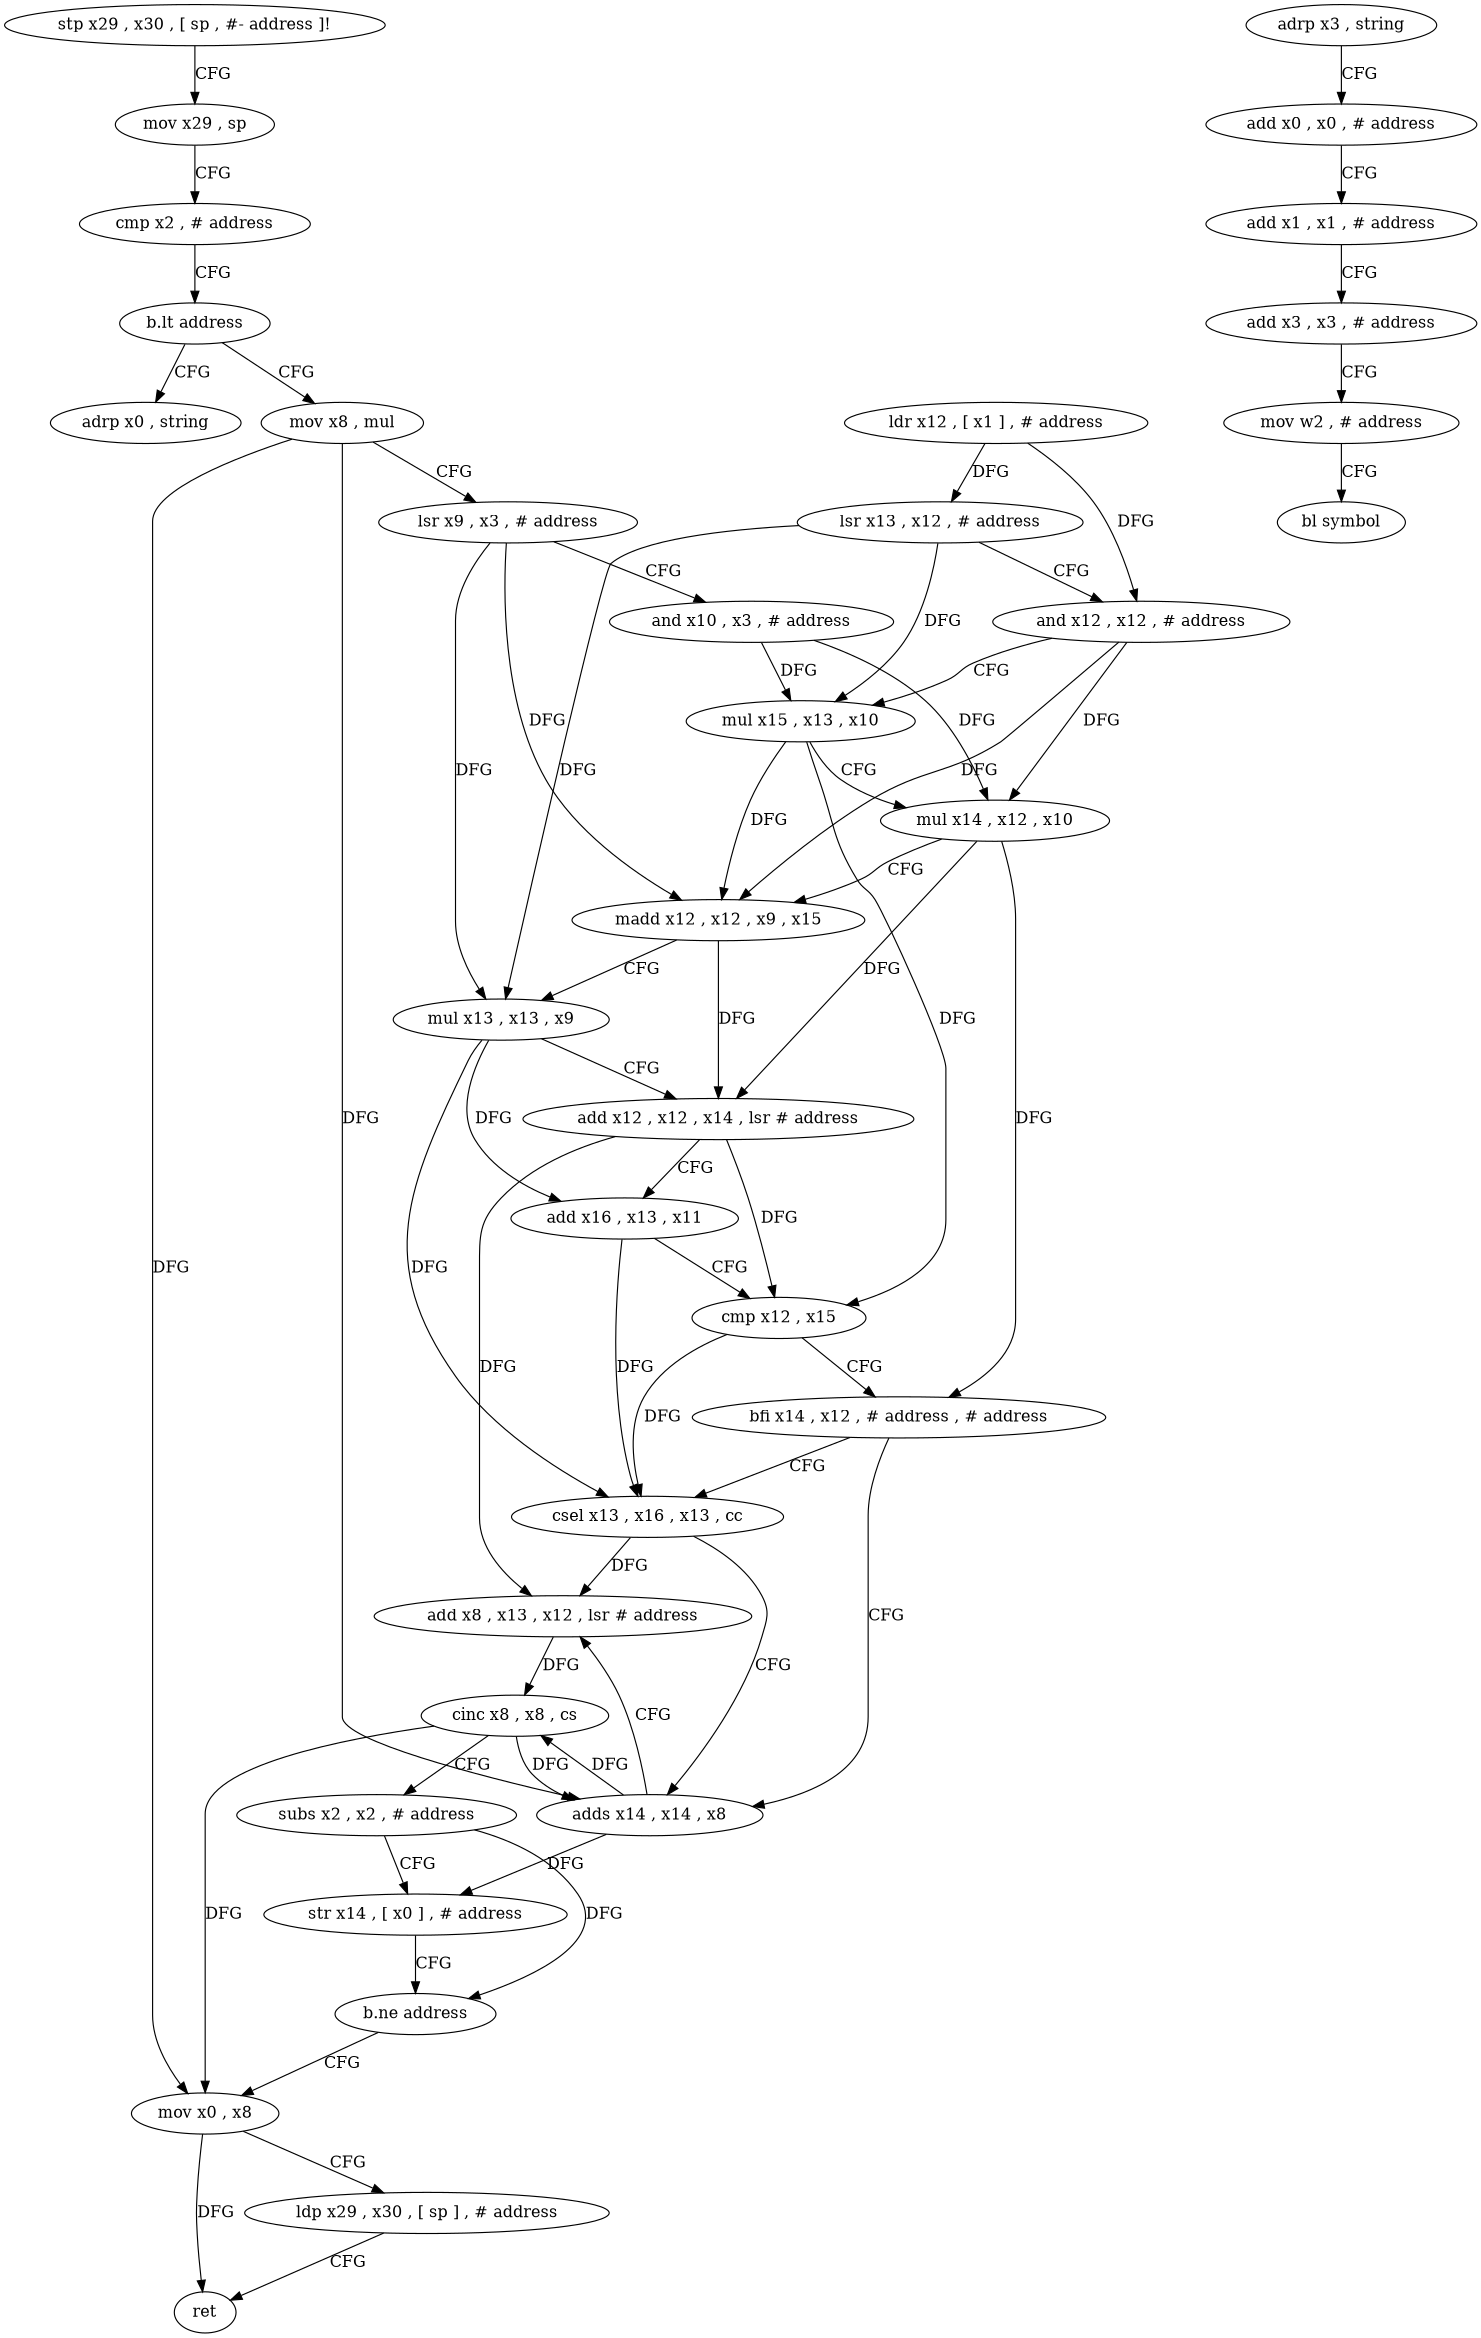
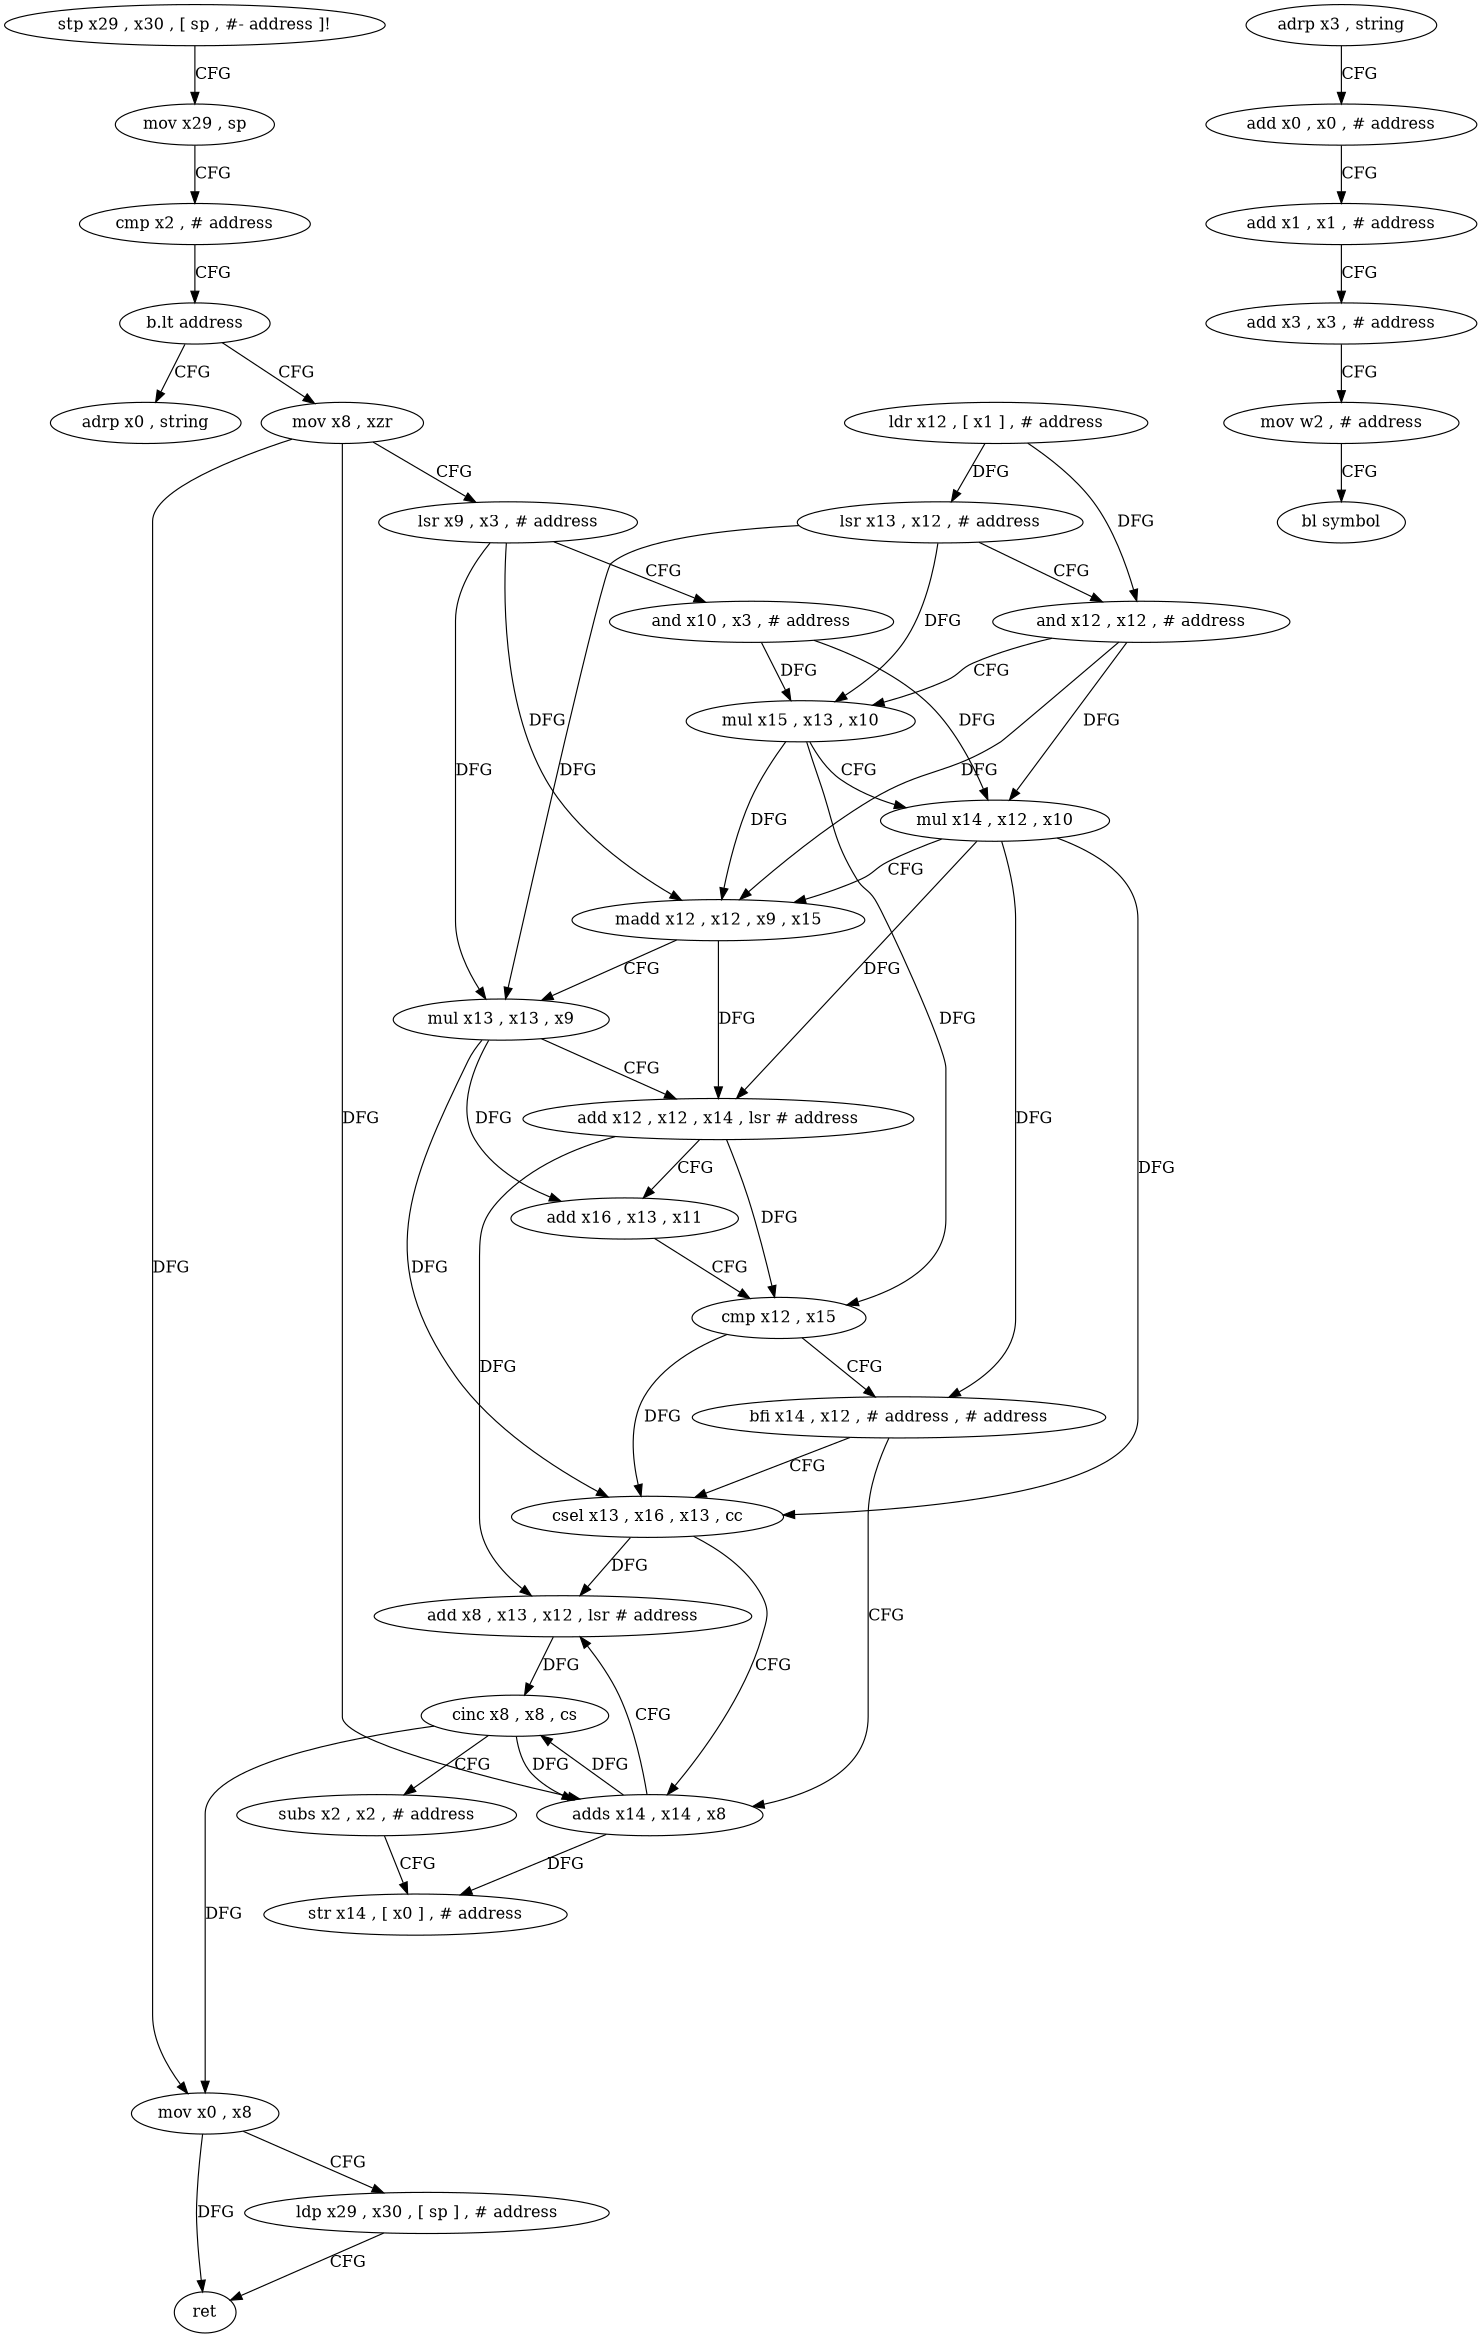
node "mov x8 , mul": label "mov x8 , mul" -> "mov x8 , xzr"
edge "add x16 , x13 , x11" -> "csel x13 , x16 , x13 , cc": now "mul x14 , x12 , x10" -> "csel x13 , x16 , x13 , cc"
node "b.ne address": removed
